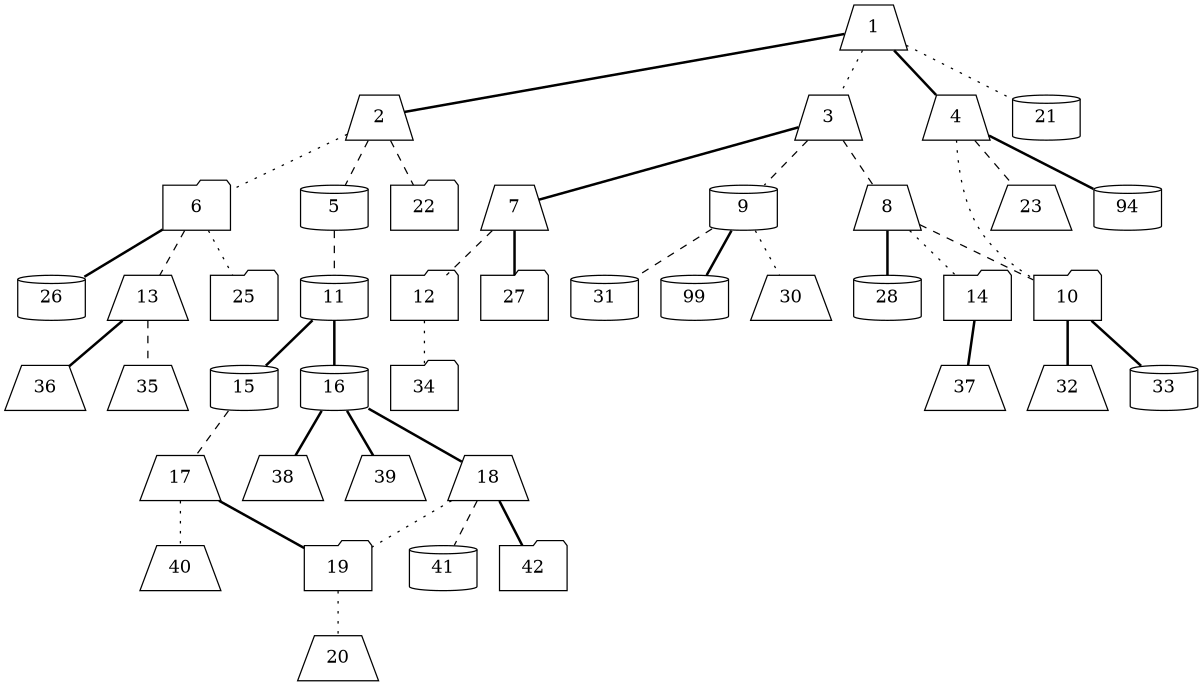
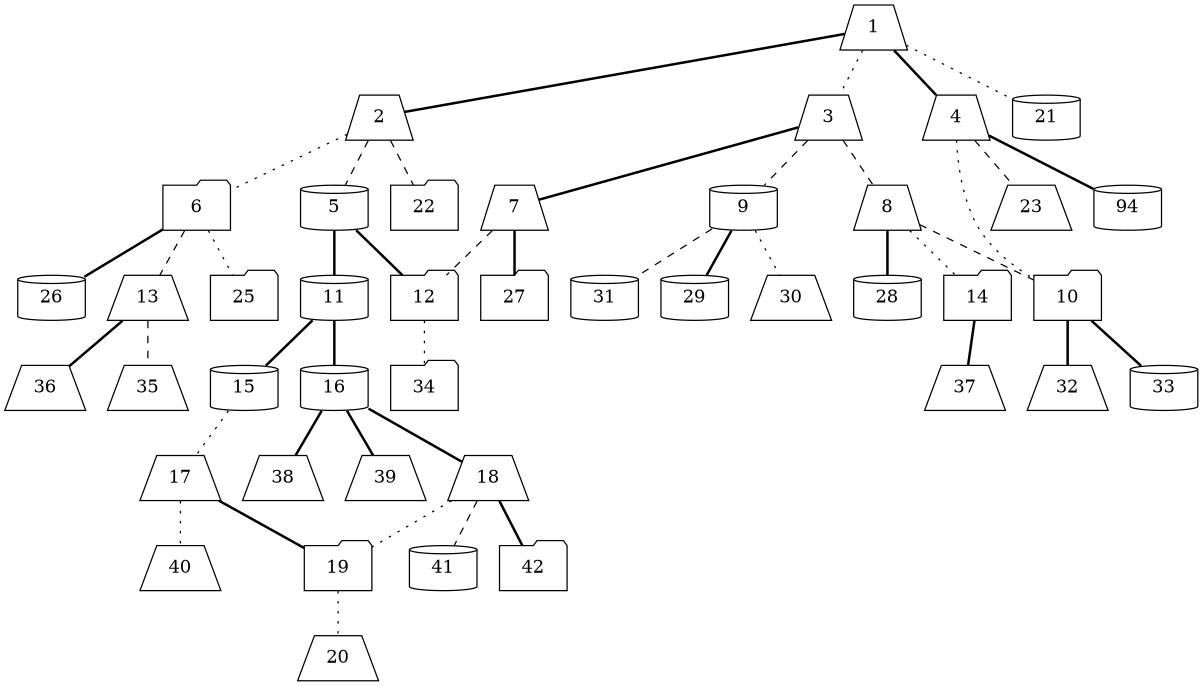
edge "5" -- "11": style dashed -> bold
edge "5" -- "12": added
node "99": label "99" -> "29"
edge "15" -- "17": style dashed -> dotted
